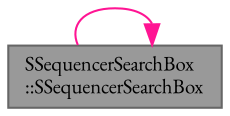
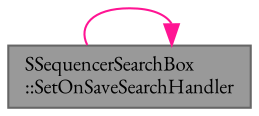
node "SSequencerSearchBox ::SSequencerSearchBox": label "SSequencerSearchBox ::SSequencerSearchBox" -> "SSequencerSearchBox ::SetOnSaveSearchHandler"
